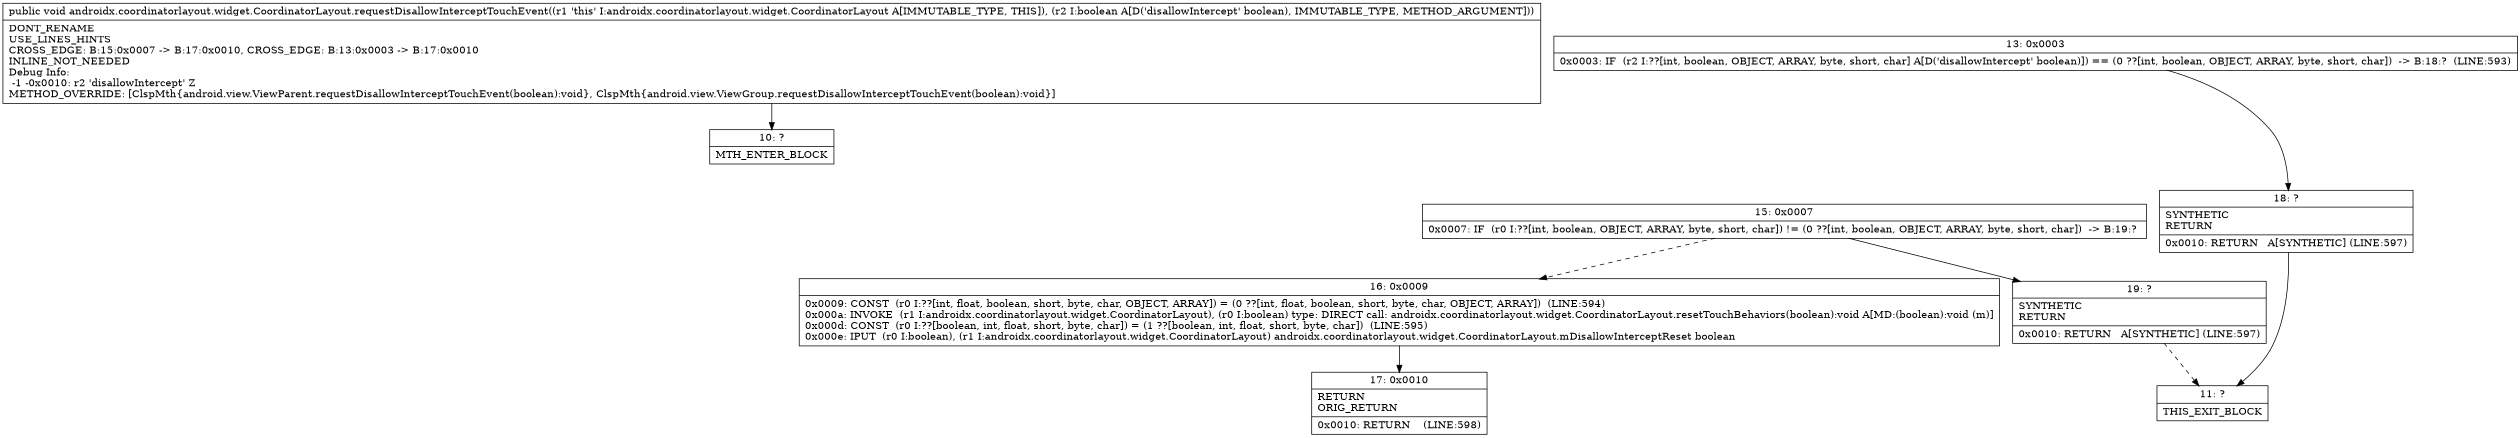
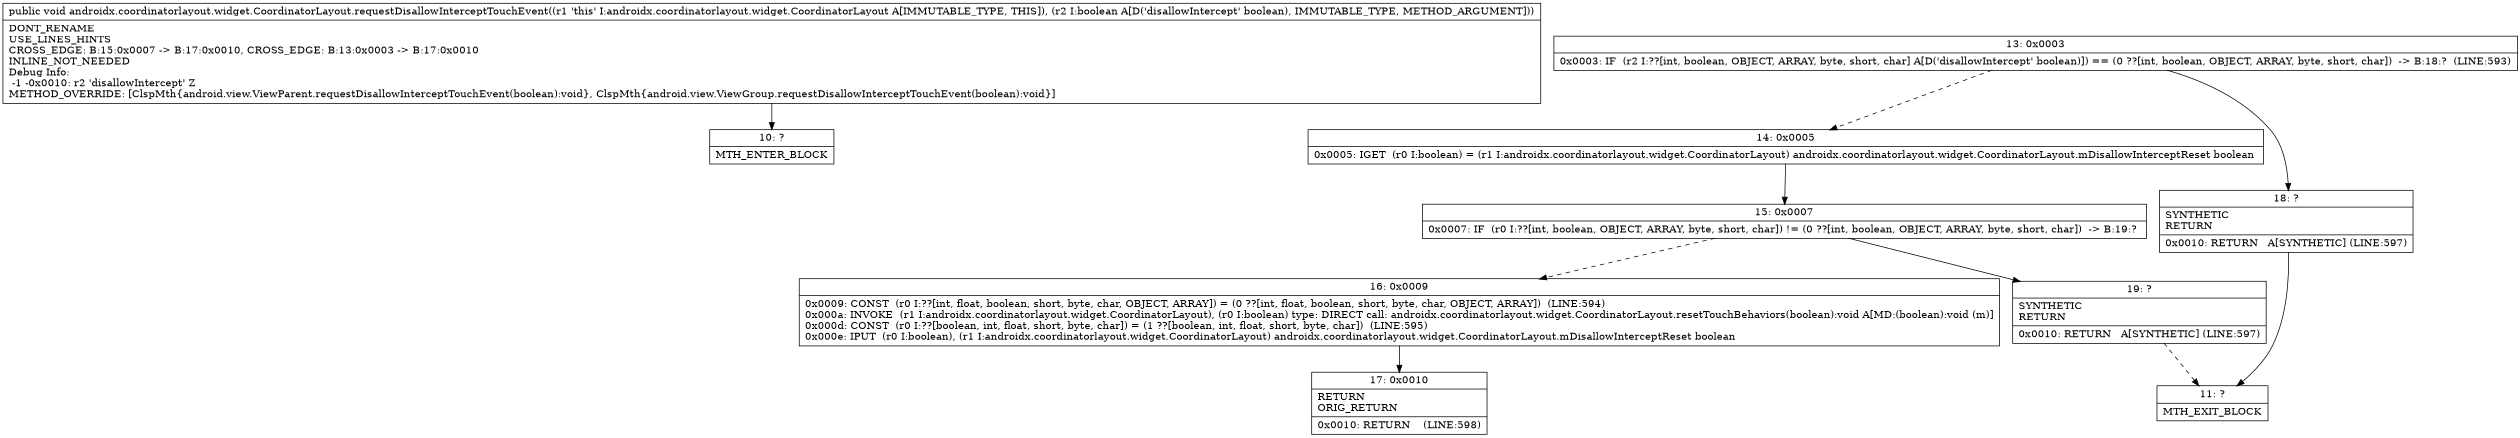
node "14: 0x0005": added
node "11: ?": text "THIS_EXIT_BLOCK" -> "MTH_EXIT_BLOCK"
